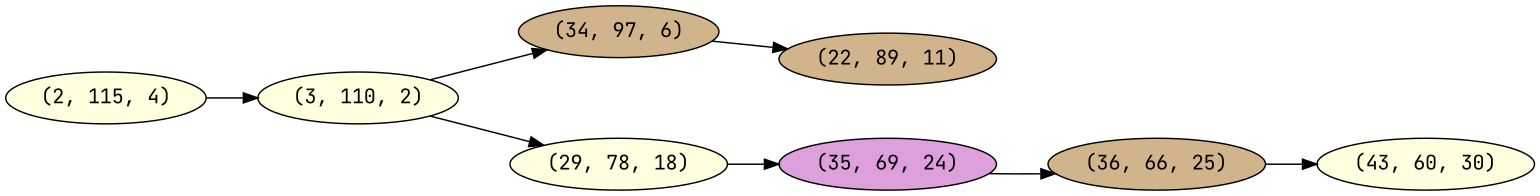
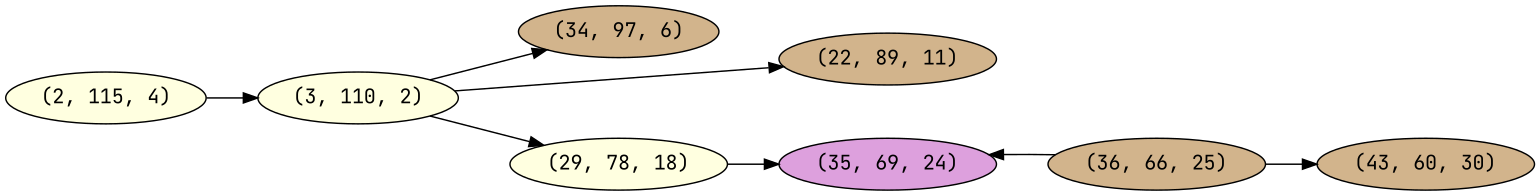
edge "(34, 97, 6)" -> "(22, 89, 11)": now "(3, 110, 2)" -> "(22, 89, 11)"
node "(43, 60, 30)": fillcolor lightyellow -> tan
edge "(35, 69, 24)" -> "(36, 66, 25)": reversed
